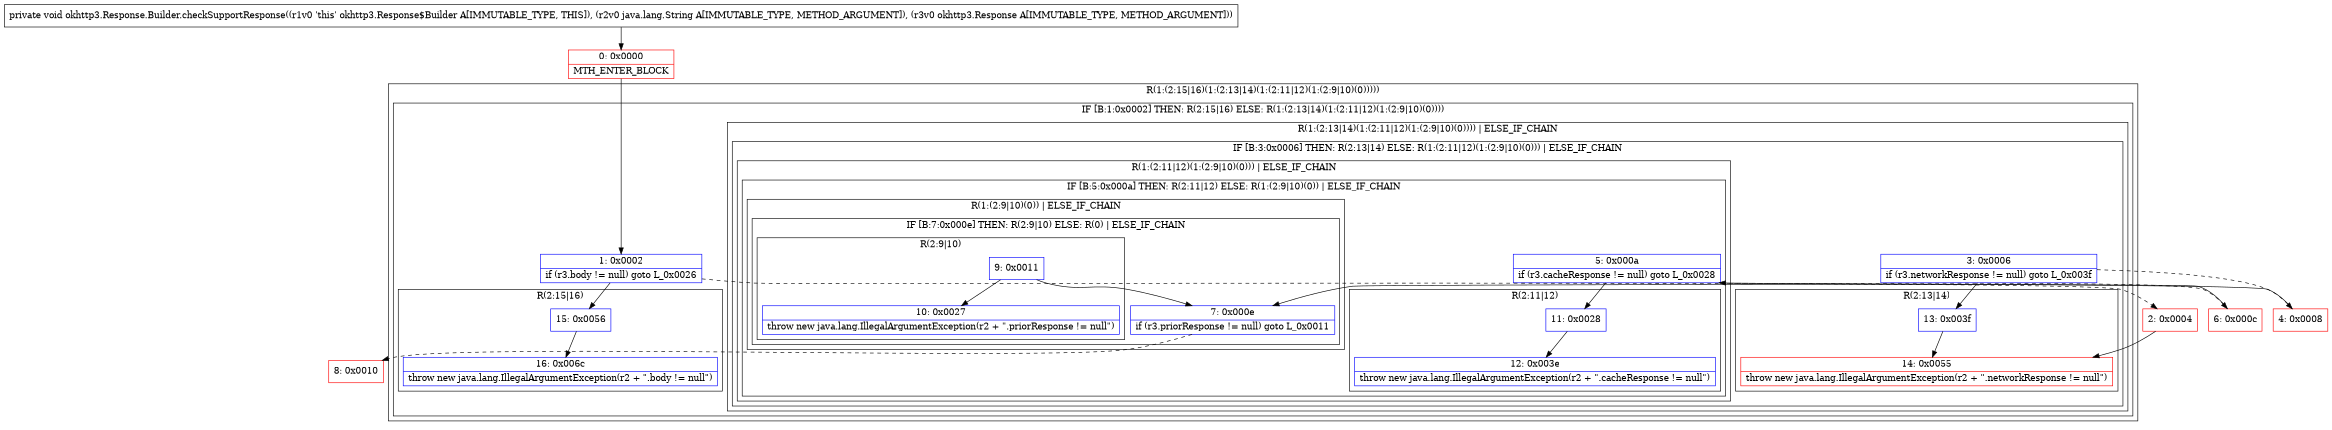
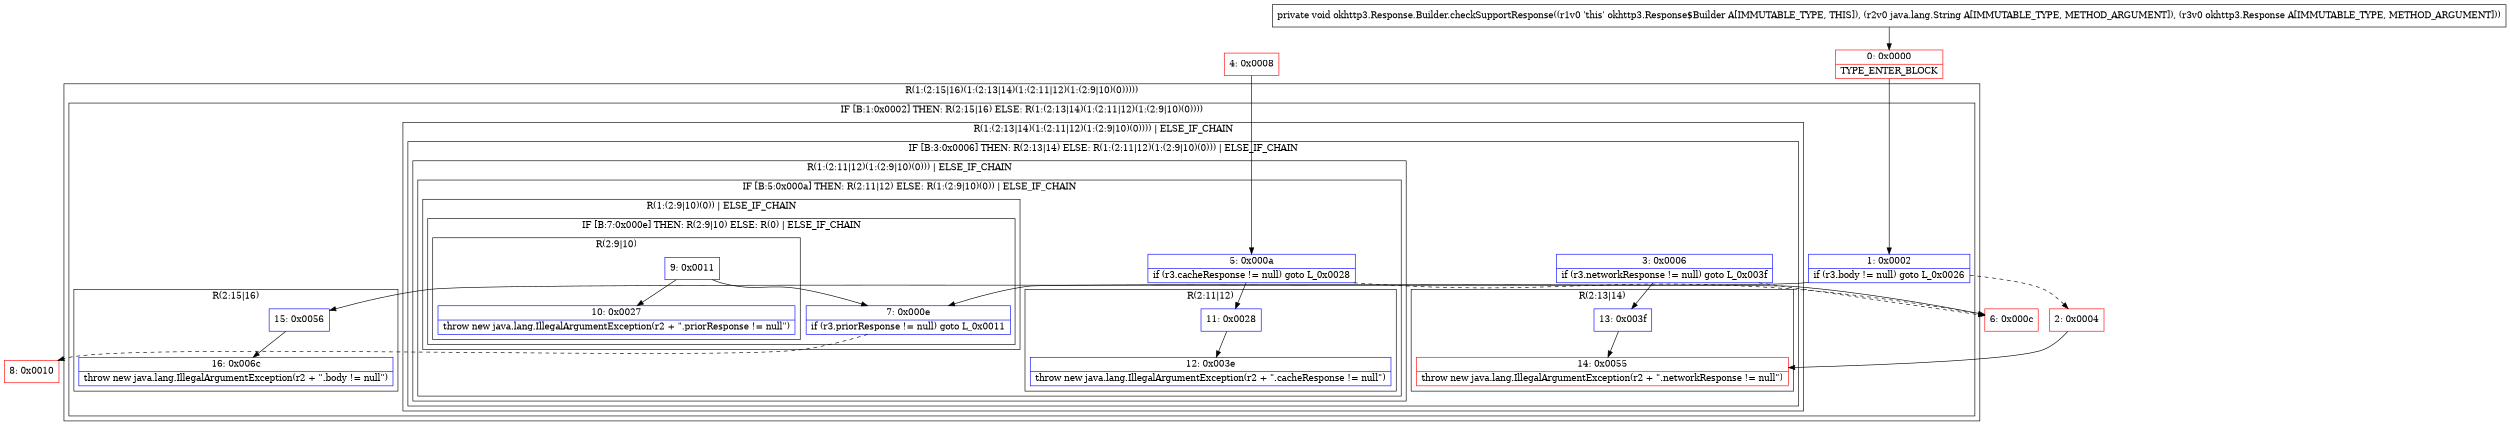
node "0: 0x0000": text "MTH_ENTER_BLOCK" -> "TYPE_ENTER_BLOCK"
edge "3: 0x0006" -> "4: 0x0008": now "3: 0x0006" -> "6: 0x000c"
